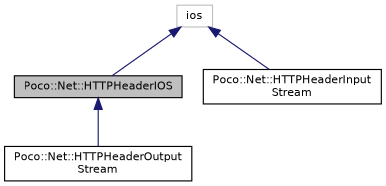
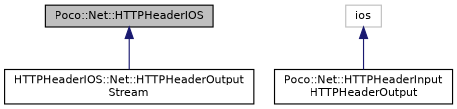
edge "Poco::Net::HTTPHeaderIOS" -> "ios": removed
node "Poco::Net::HTTPHeaderInput Stream": label "Poco::Net::HTTPHeaderInput Stream" -> "Poco::Net::HTTPHeaderInput HTTPHeaderOutput"
node "Poco::Net::HTTPHeaderOutput Stream": label "Poco::Net::HTTPHeaderOutput Stream" -> "HTTPHeaderIOS::Net::HTTPHeaderOutput Stream"
